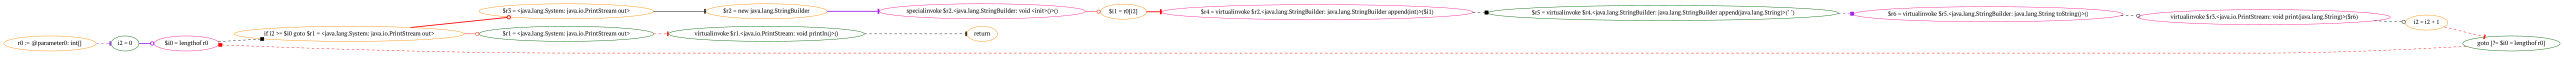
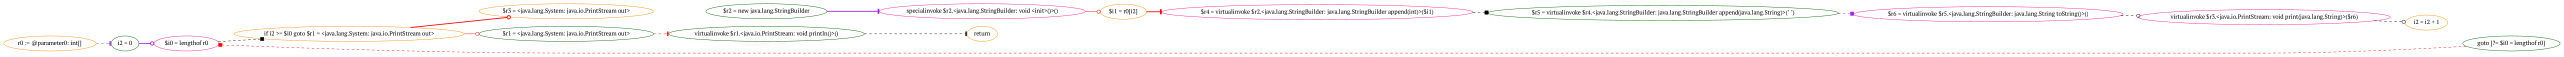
edge "$r3 = <java.lang.System: java.io.PrintStream out>" -> "$r2 = new java.lang.StringBuilder": removed
node "$r2 = new java.lang.StringBuilder": color darkorange -> darkgreen
edge "i2 = i2 + 1" -> "goto [?= $i0 = lengthof r0]": removed
